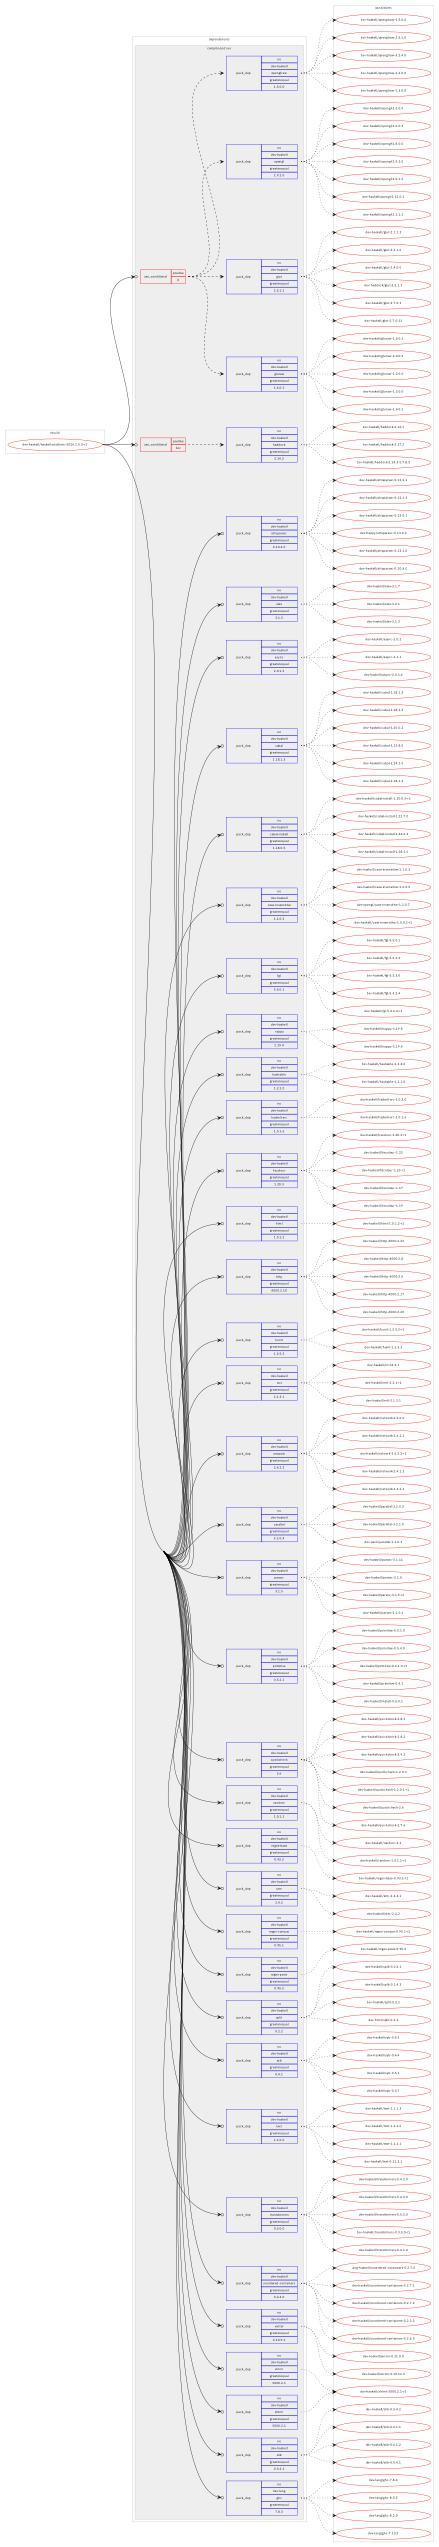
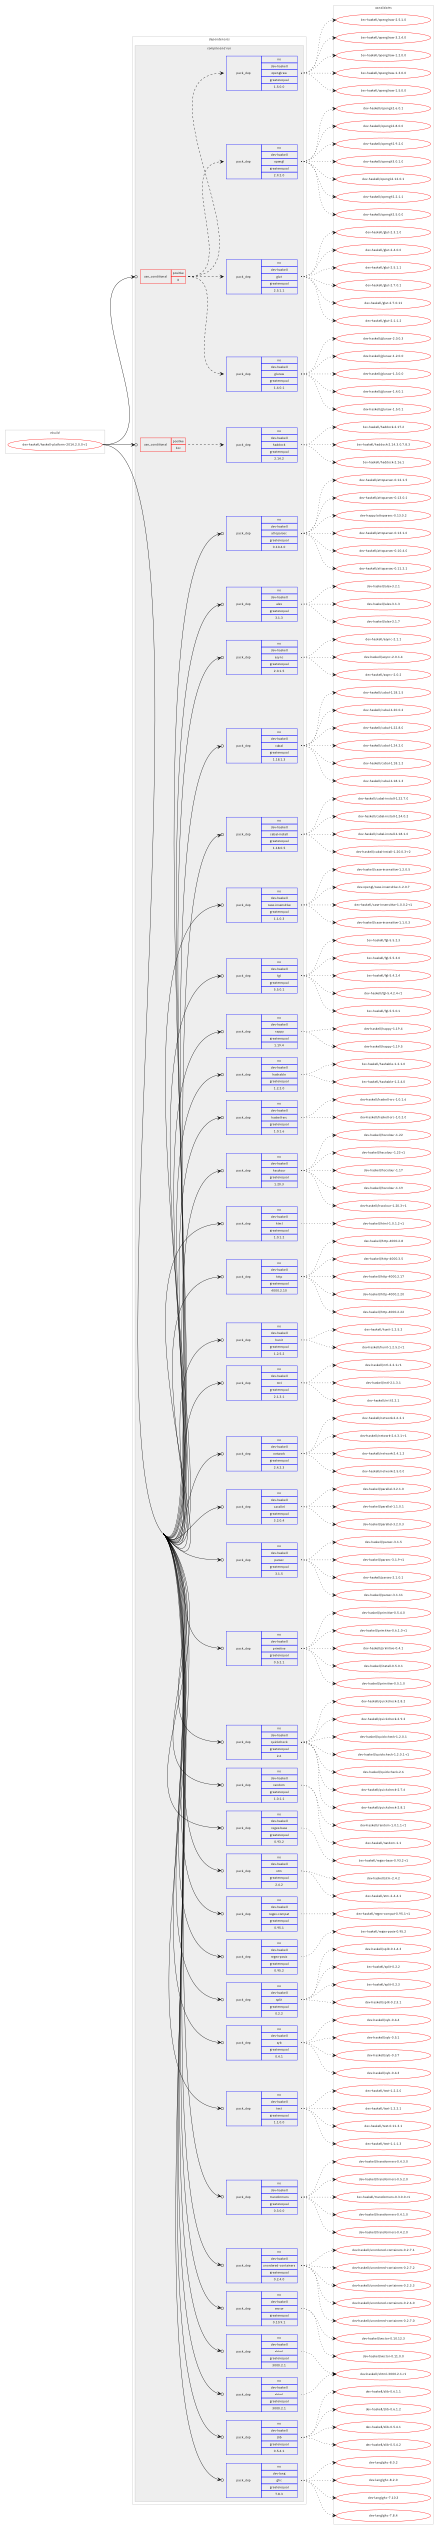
node "dev-haddock/glut-2.5.1.1": label "dev-haddock/glut-2.5.1.1" -> "dev-haskell/glut-2.5.1.1"
node "dev-haskell/network-2.4.2.2": removed
node "dev-pack/parallel-1.1.0.1": label "dev-pack/parallel-1.1.0.1" -> "dev-haskell/parallel-1.1.0.1"
node "dev-html/split-0.2.3": label "dev-html/split-0.2.3" -> "dev-haskell/split-0.2.3"
node "lang-haskell/unordered-containers-0.2.7.0": label "lang-haskell/unordered-containers-0.2.7.0" -> "dev-haskell/unordered-containers-0.2.7.0"
